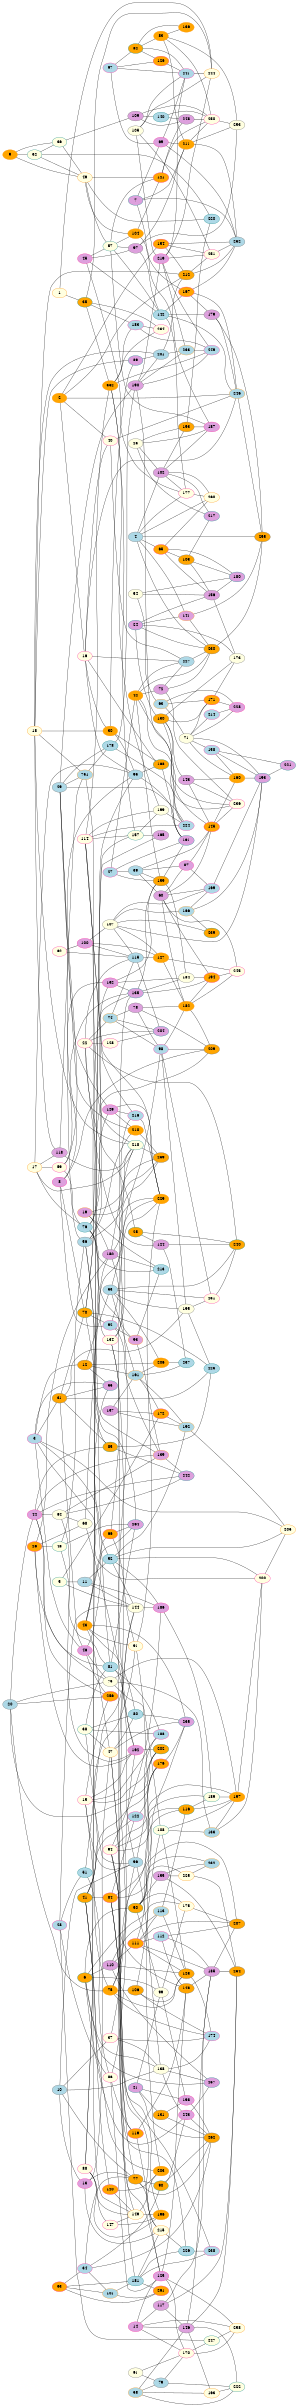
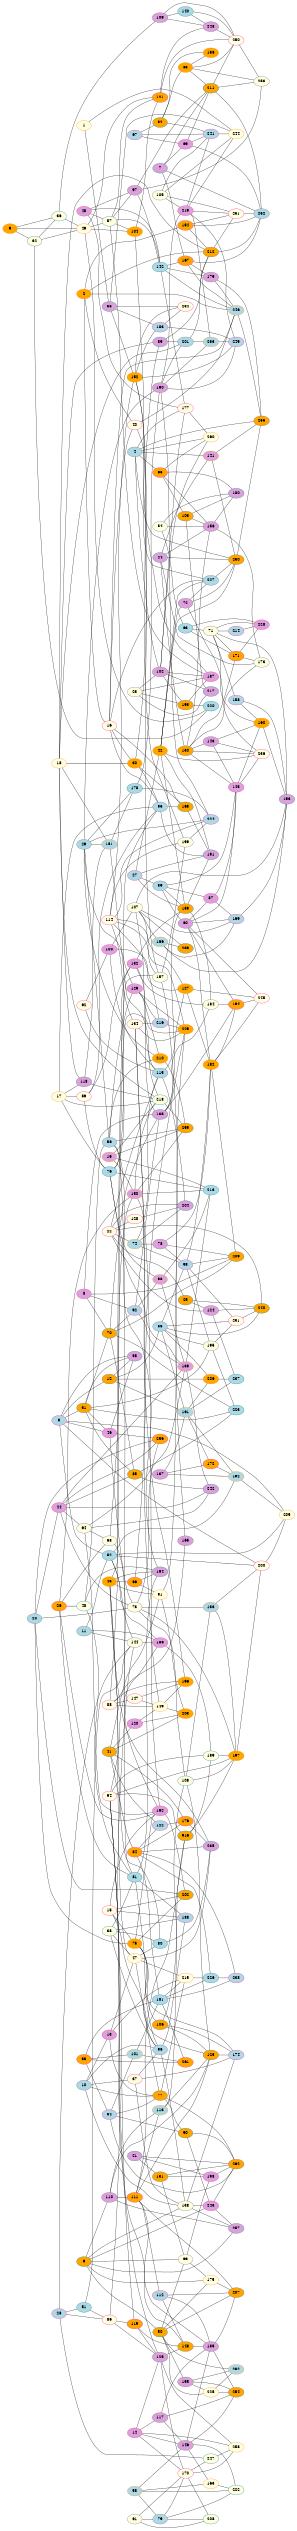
node "126": removed
node "211": color darkorange -> teal
node "35": fillcolor orange -> plum
edge "212" -- "89": added
node "352": label "352" -> "152"
edge "156" -- "130": added
node "63": color darkorange -> teal
node "221": removed
node "751": label "751" -> "151"
node "145": fillcolor orange -> plum
node "150": color gray40 -> darkorange
edge "213" -- "139": added
node "264": label "264" -> "164"
node "5": removed
edge "256" -- "15": now "256" -- "73"
node "116": label "116" -> "916"
edge "99" -- "21": now "99" -- "131"
edge "41" -- "149": removed
node "120": fillcolor orange -> plum
node "125": color deeppink -> gray40
node "208": added
